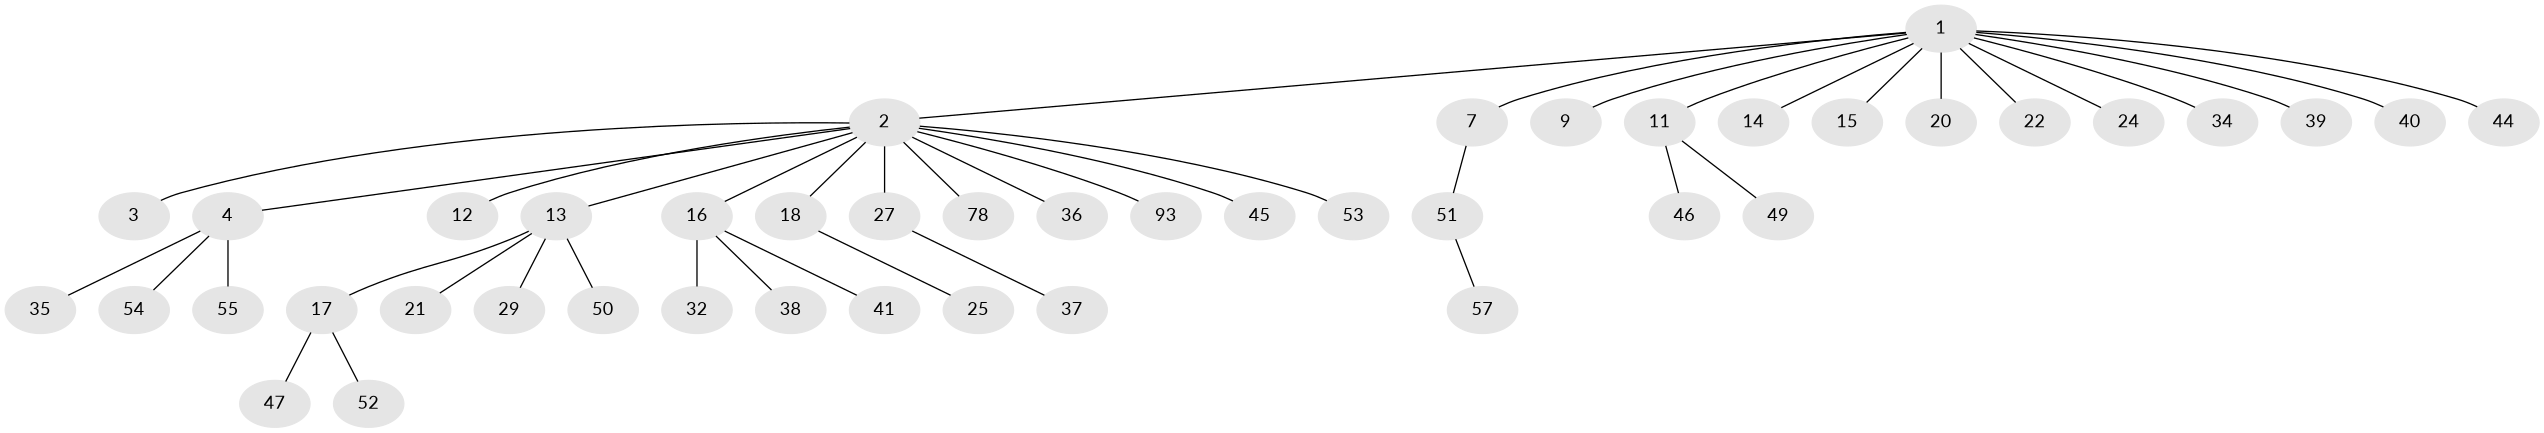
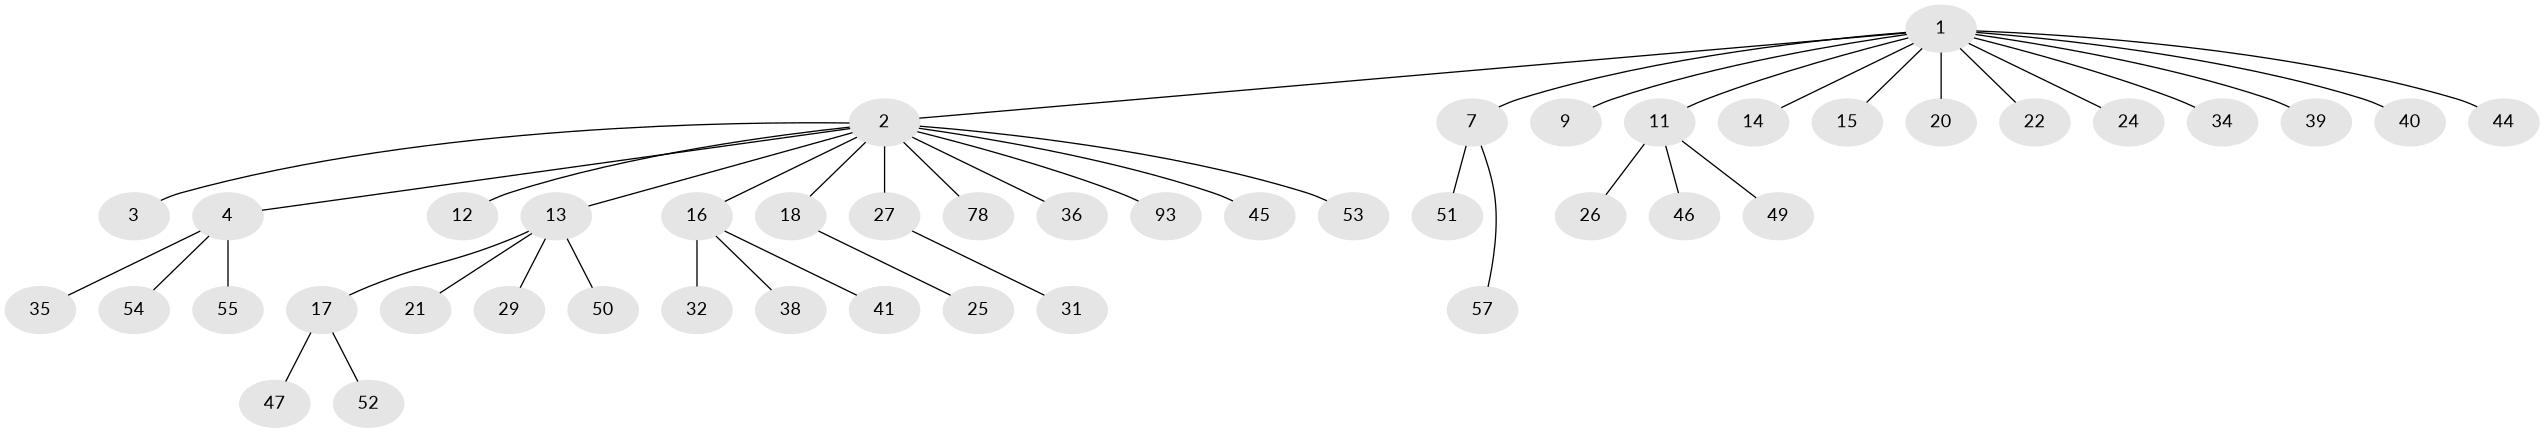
node "26": added
edge "51" -- "57": now "7" -- "57"
node "37": label "37" -> "31"
